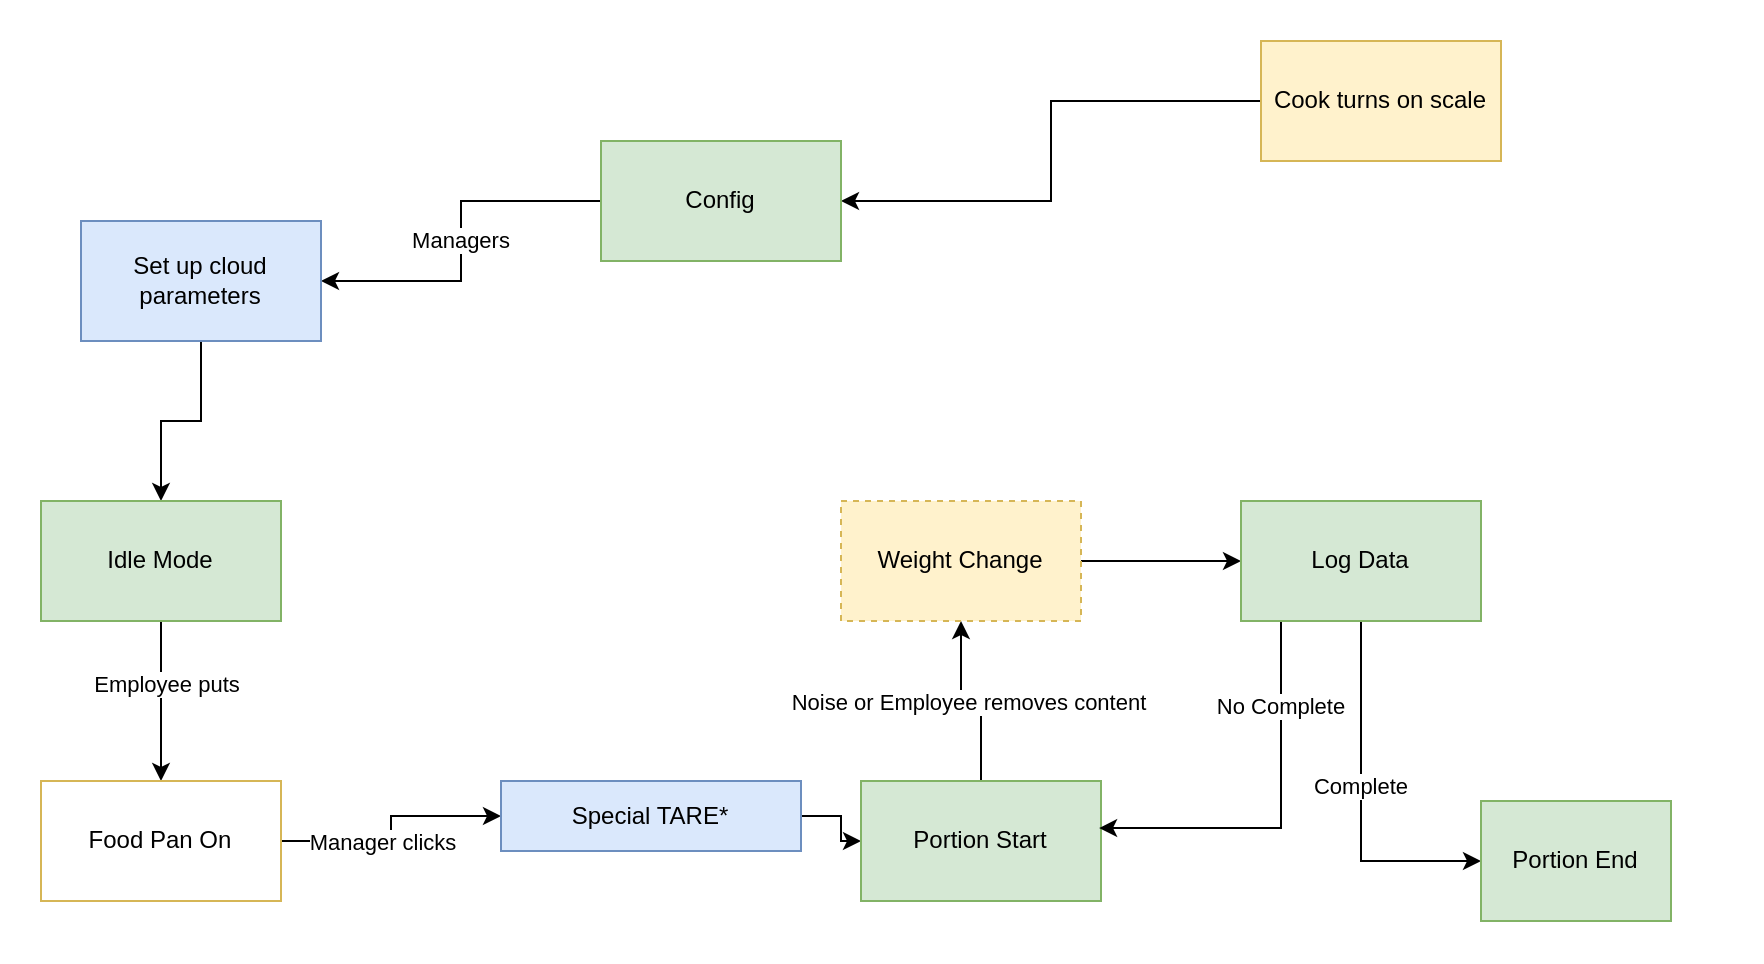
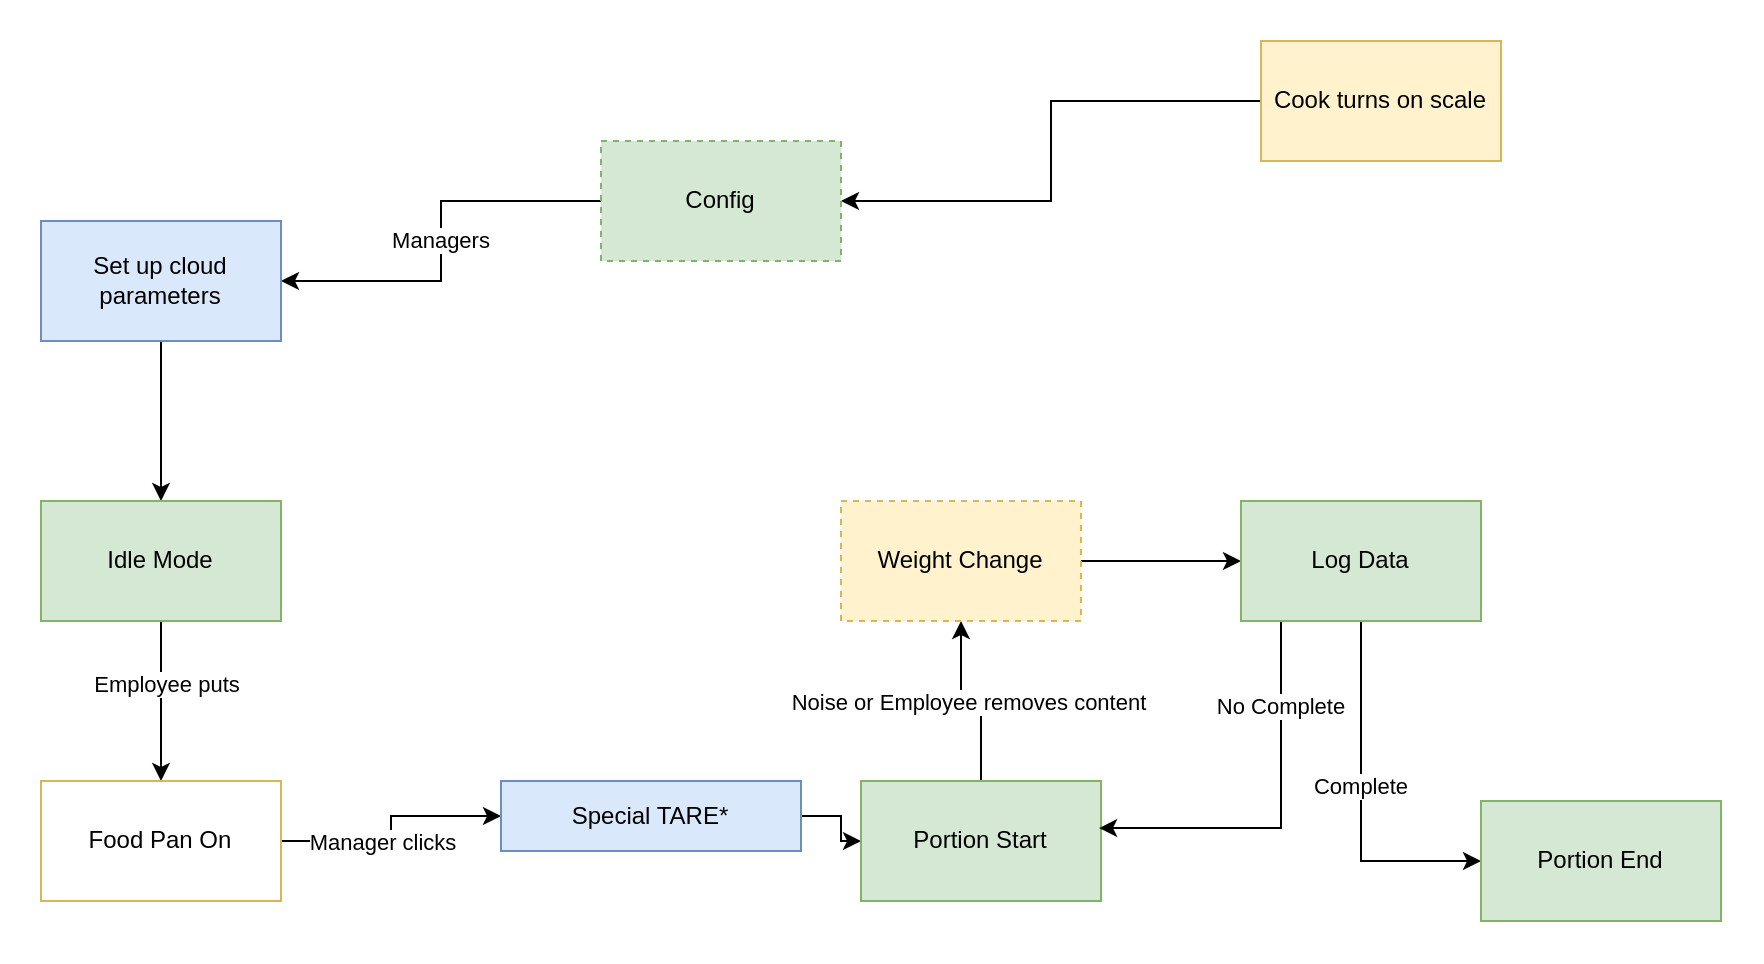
node "Config": style solid -> dashed
node "Set up cloud parameters": moved (201, 281) -> (161, 281)
node "Portion End": size 190x120 -> 240x120
